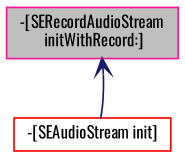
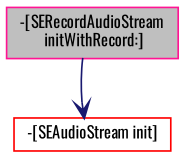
edge "-[SEAudioStream init]" -> "-[SERecordAudioStream initWithRecord:]": reversed
